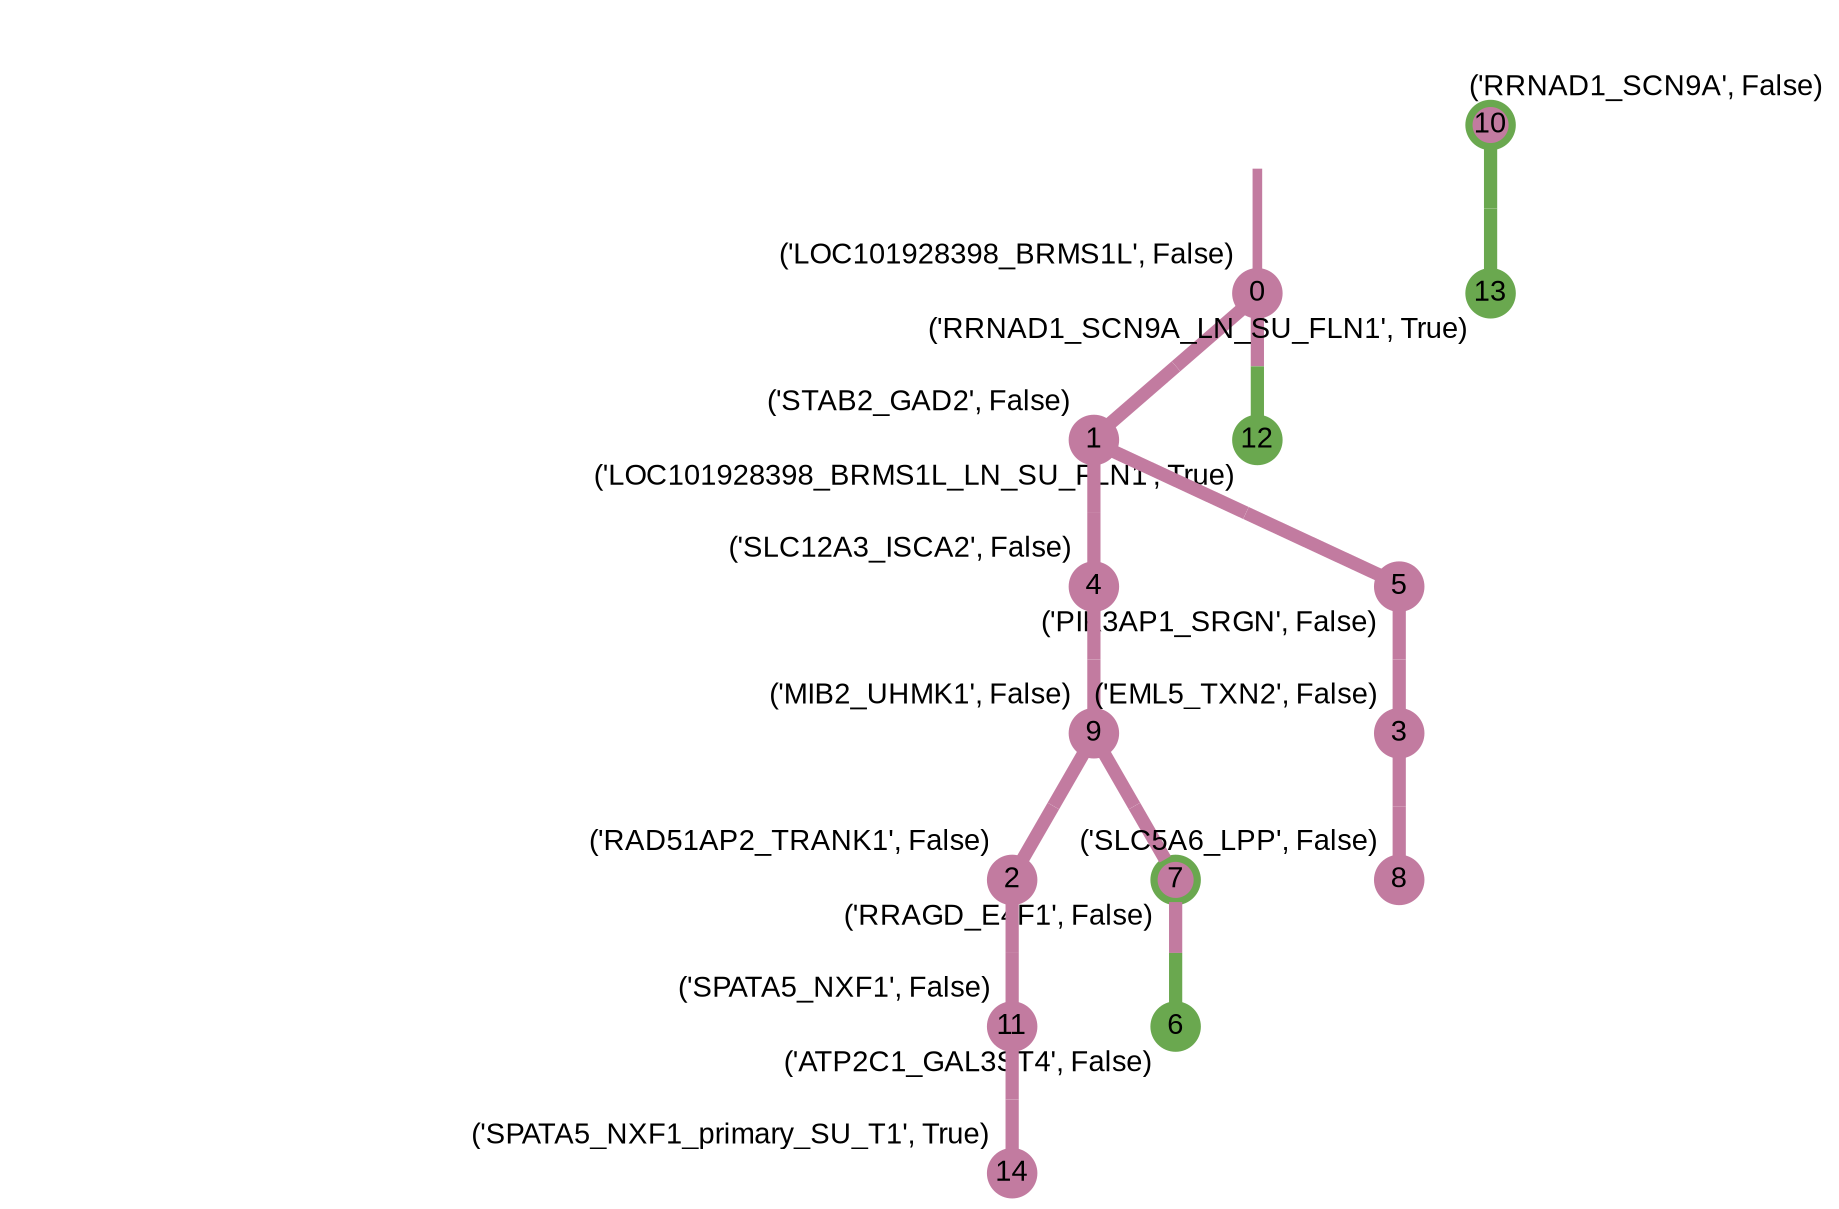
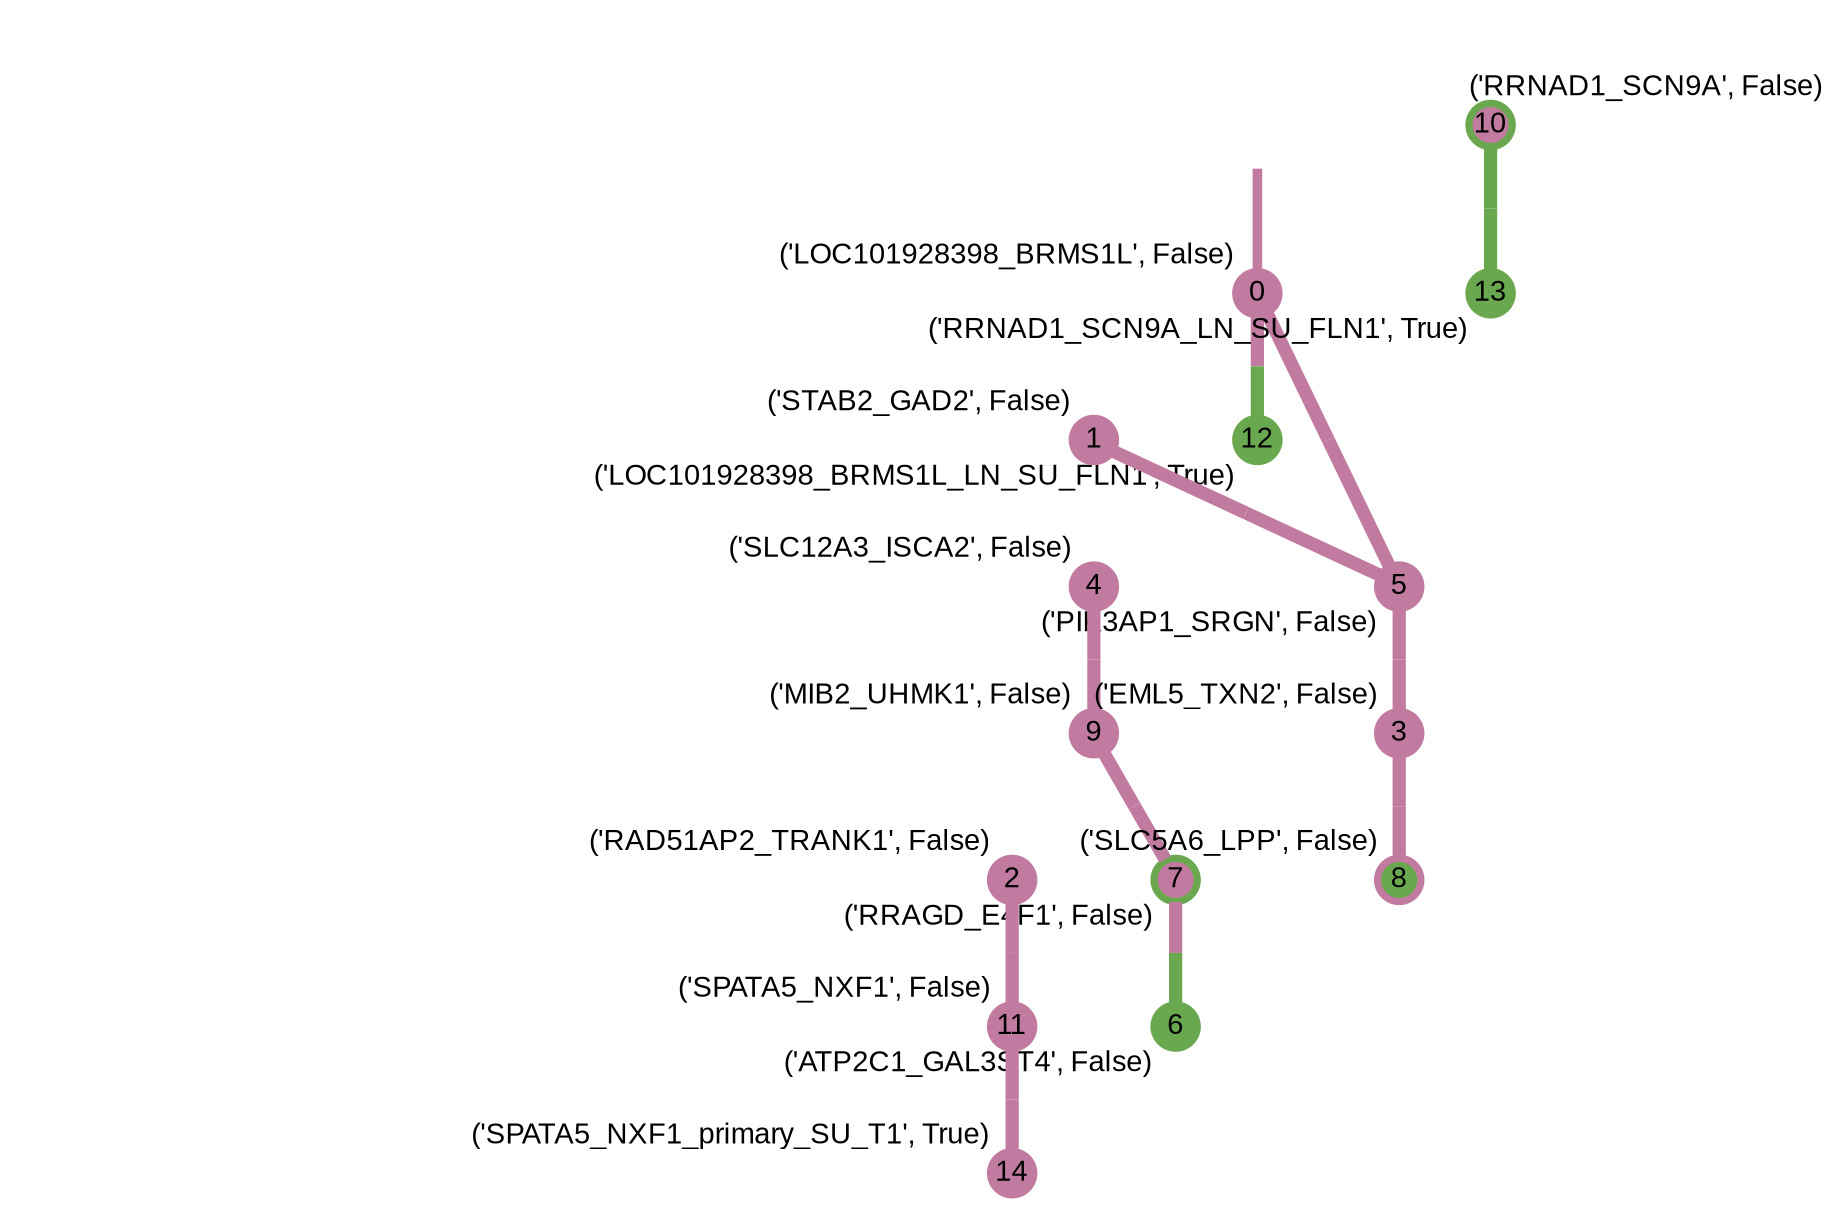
edge "0 ('LOC101928398_BRMS1L', False)" -> "1 ('STAB2_GAD2', False)": now "0 ('LOC101928398_BRMS1L', False)" -> "5 ('PIK3AP1_SRGN', False)"
edge "1 ('STAB2_GAD2', False)" -> "4 ('SLC12A3_ISCA2', False)": removed
edge "9 ('MIB2_UHMK1', False)" -> "2 ('RAD51AP2_TRANK1', False)": removed
node "8 ('SLC5A6_LPP', False)": fillcolor #c27ba0ff -> #6aa84fff
